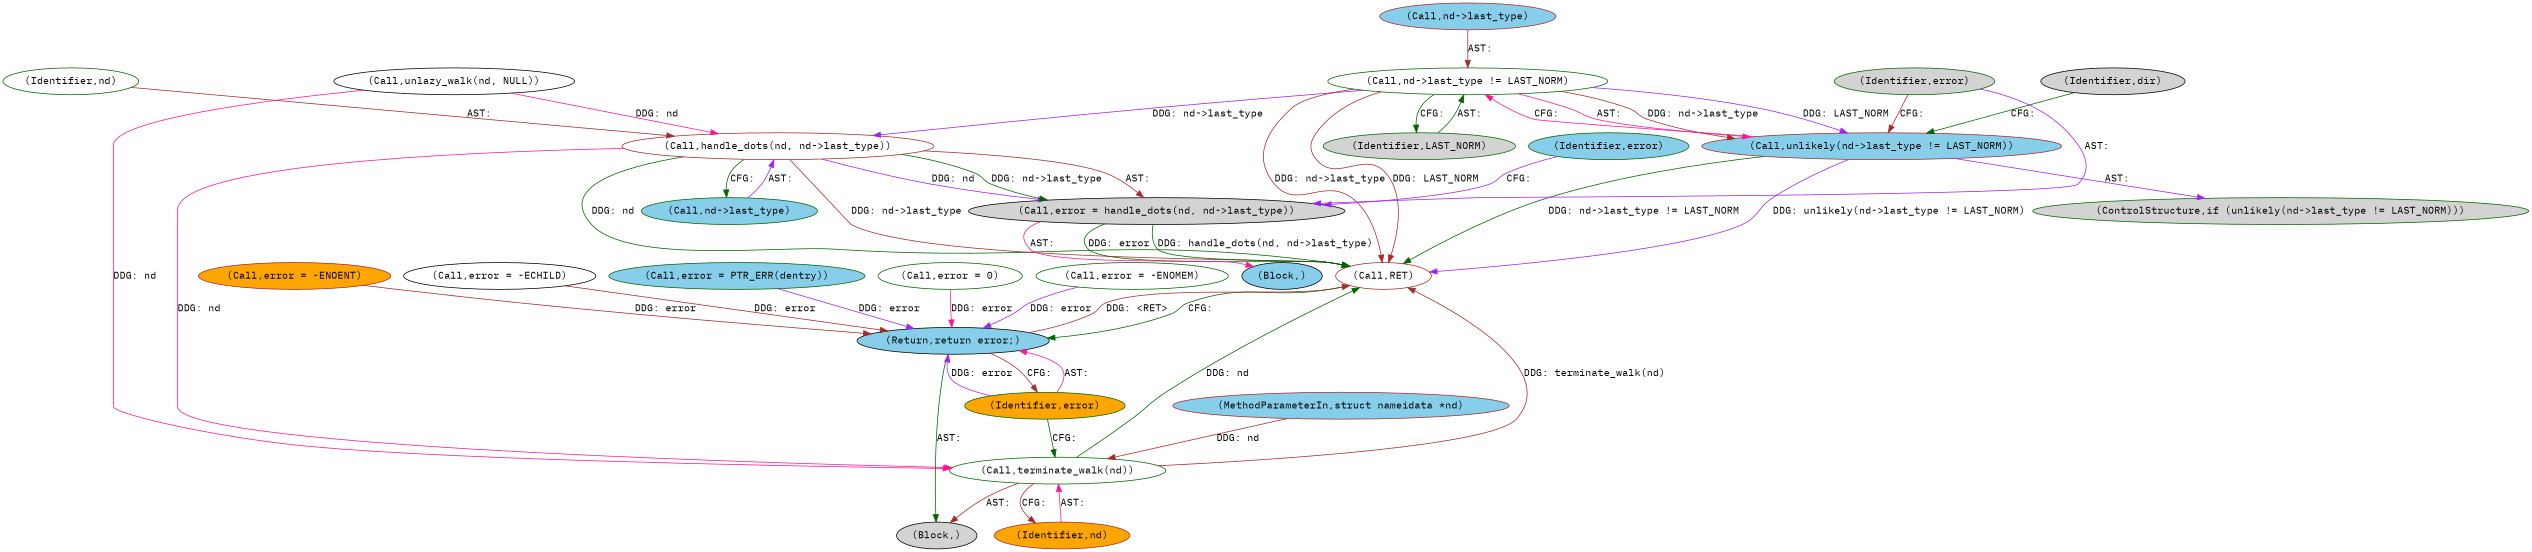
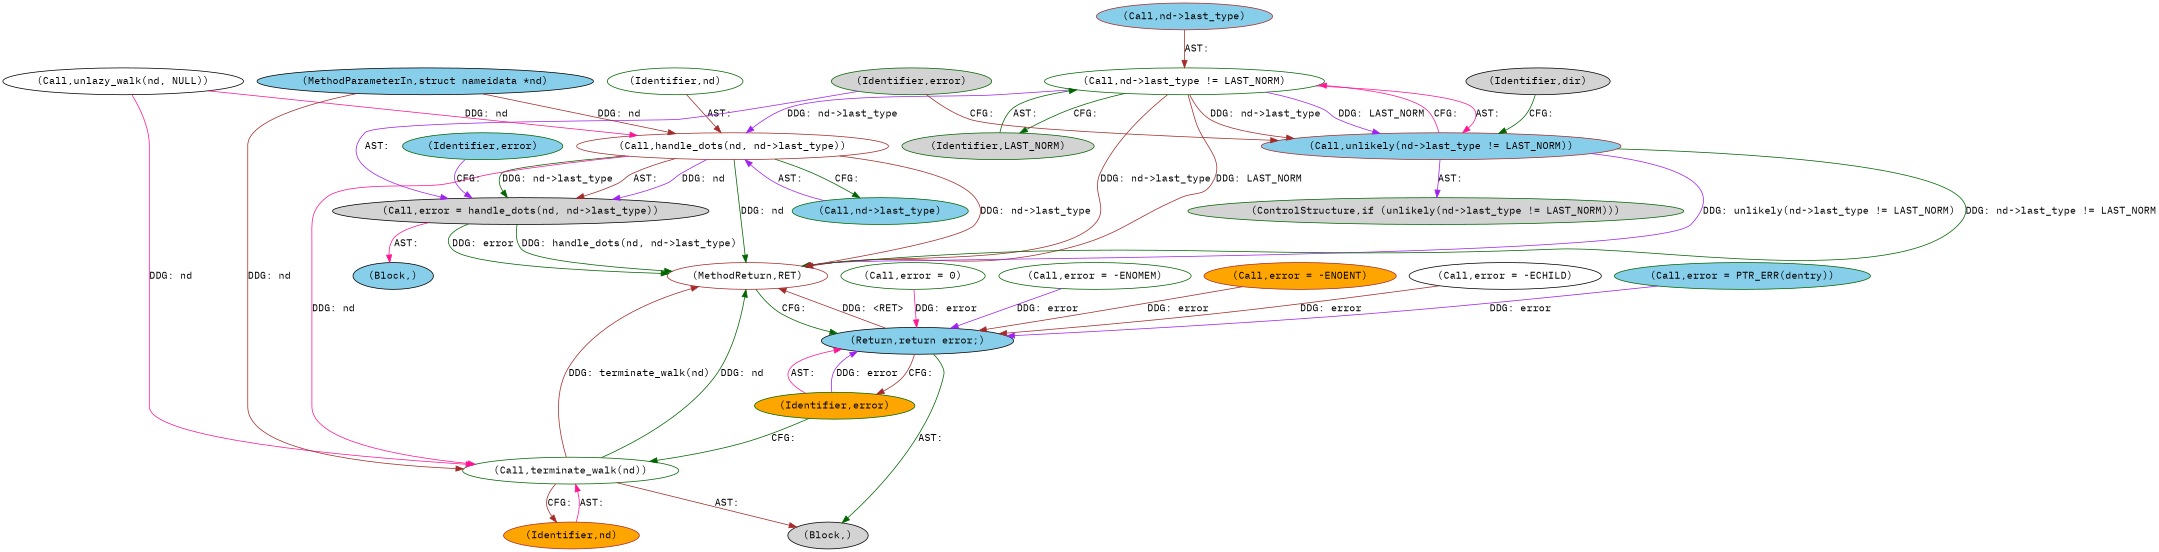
edge "(MethodParameterIn,struct nameidata *nd)" -> "(Call,handle_dots(nd, nd->last_type))": added, label "DDG: nd"
node "(Call,RET)": label "(Call,RET)" -> "(MethodReturn,RET)"
node "(MethodParameterIn,struct nameidata *nd)": color brown -> black
